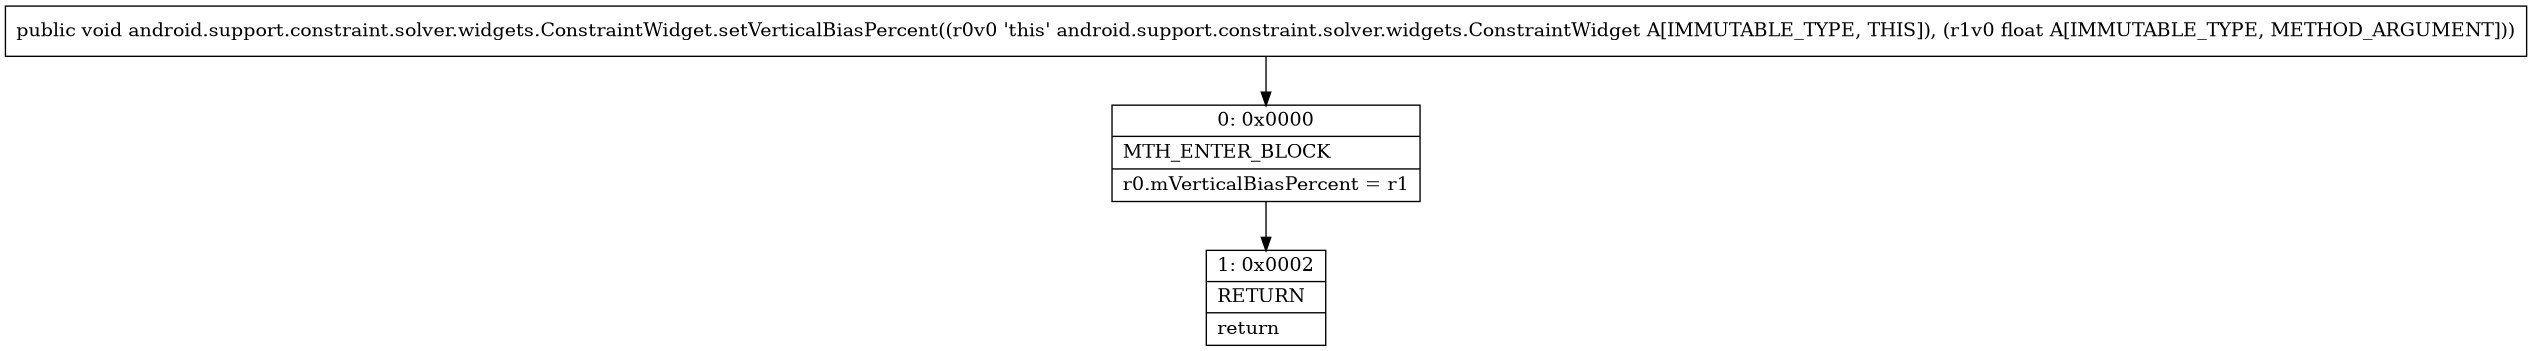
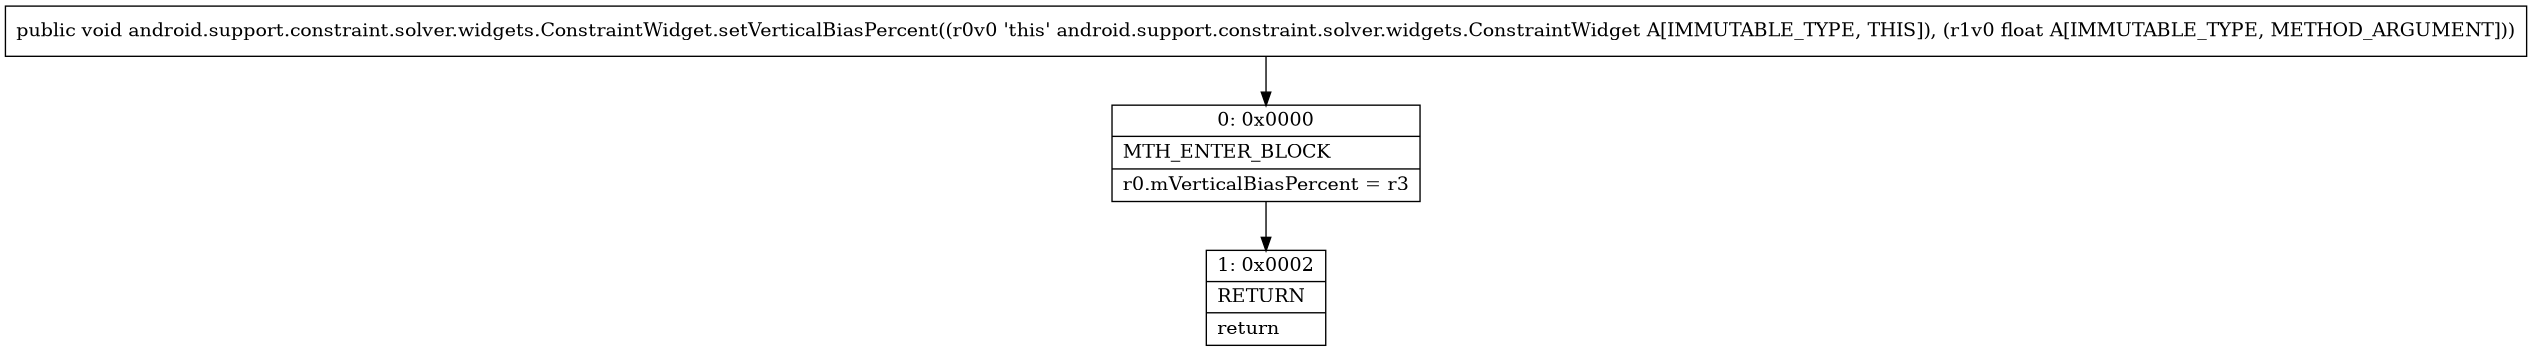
node "0: 0x0000": text "r0.mVerticalBiasPercent = r1" -> "r0.mVerticalBiasPercent = r3"
